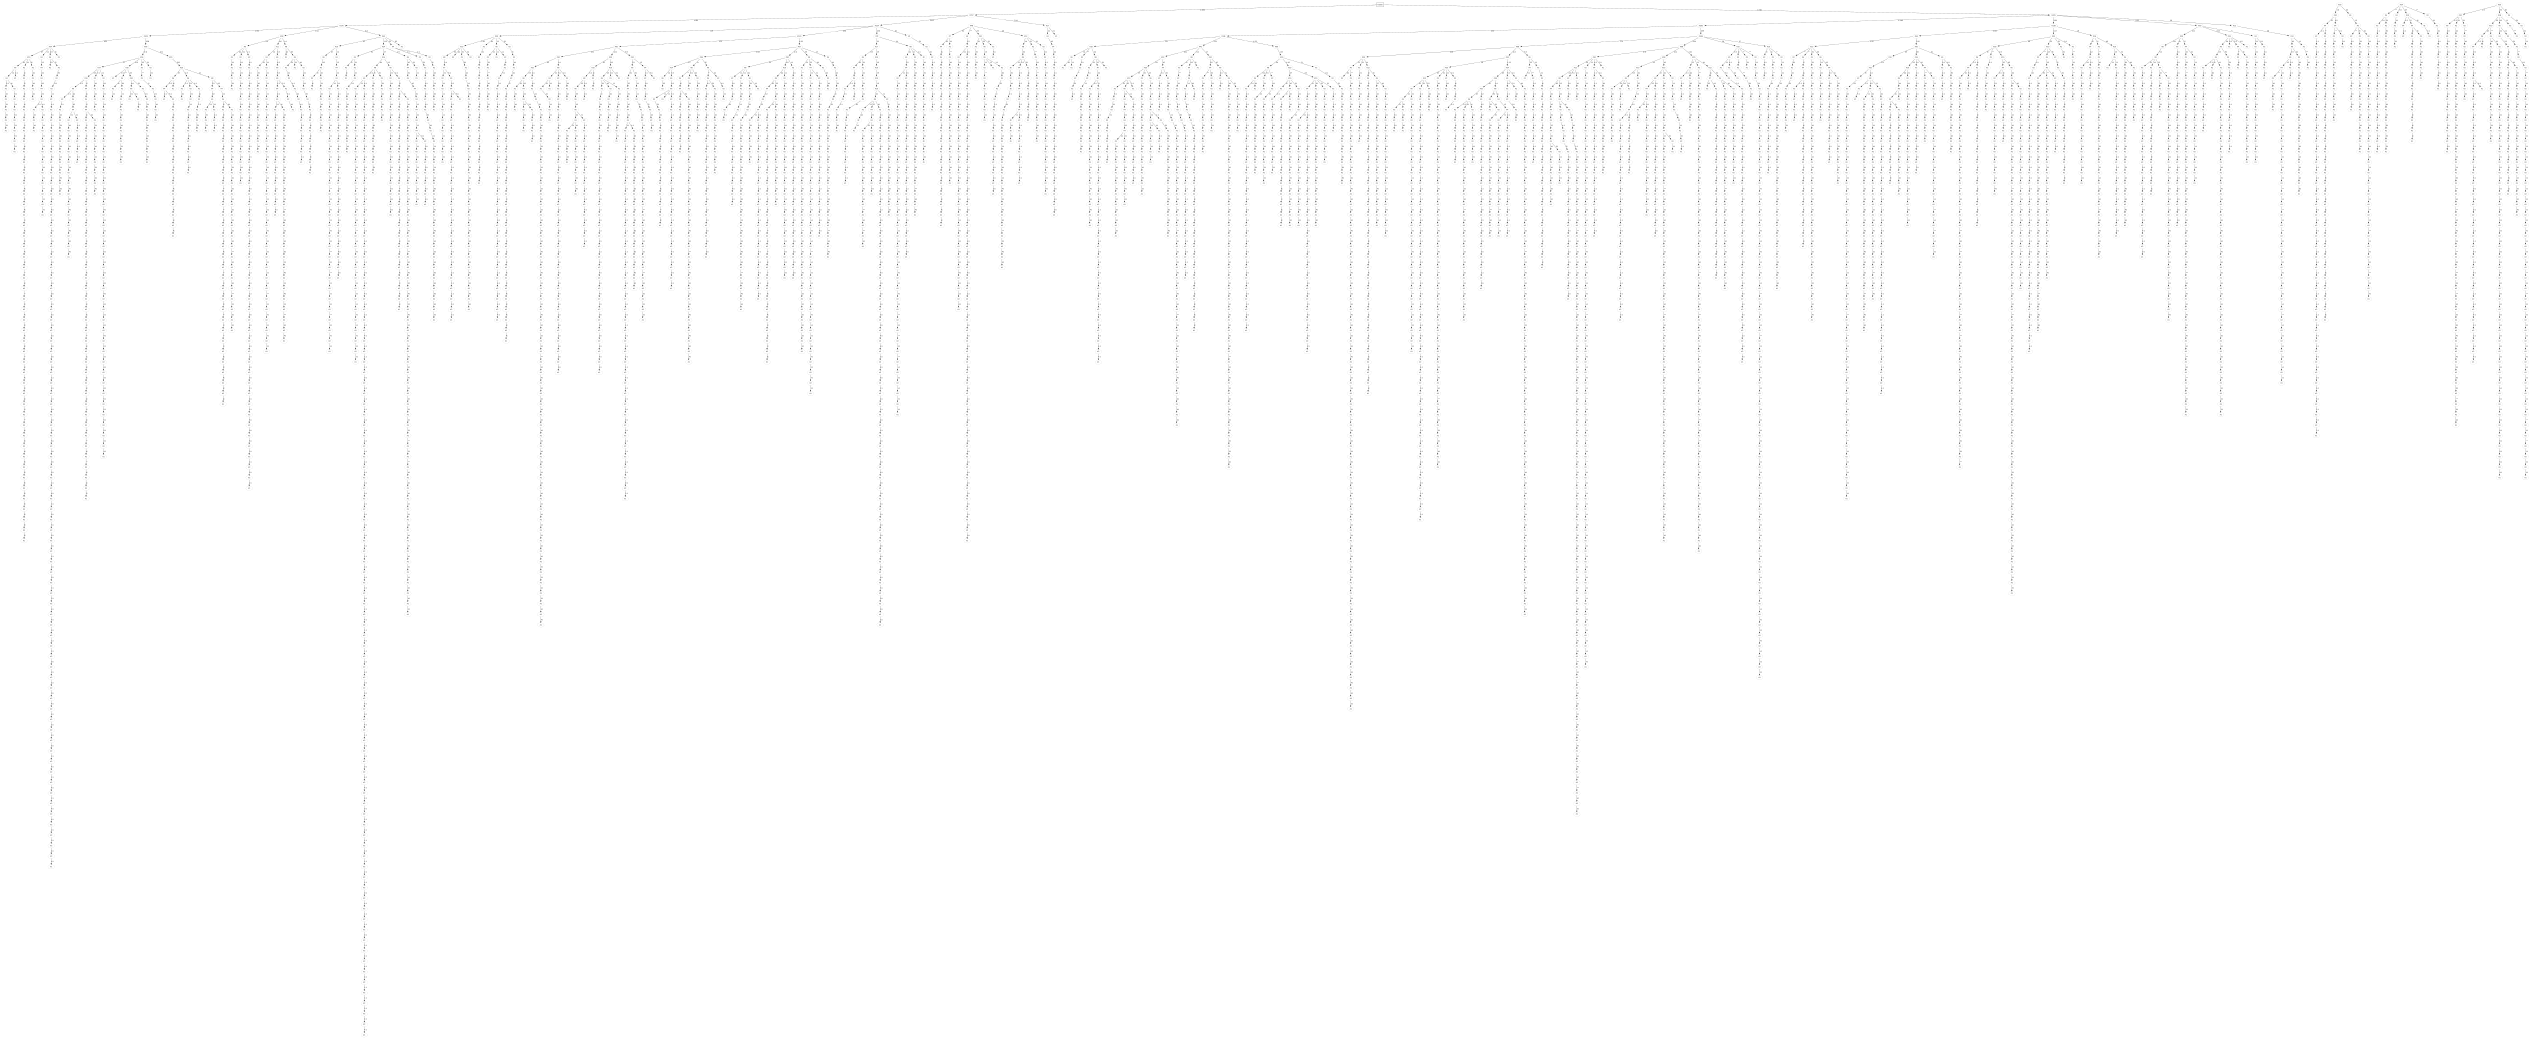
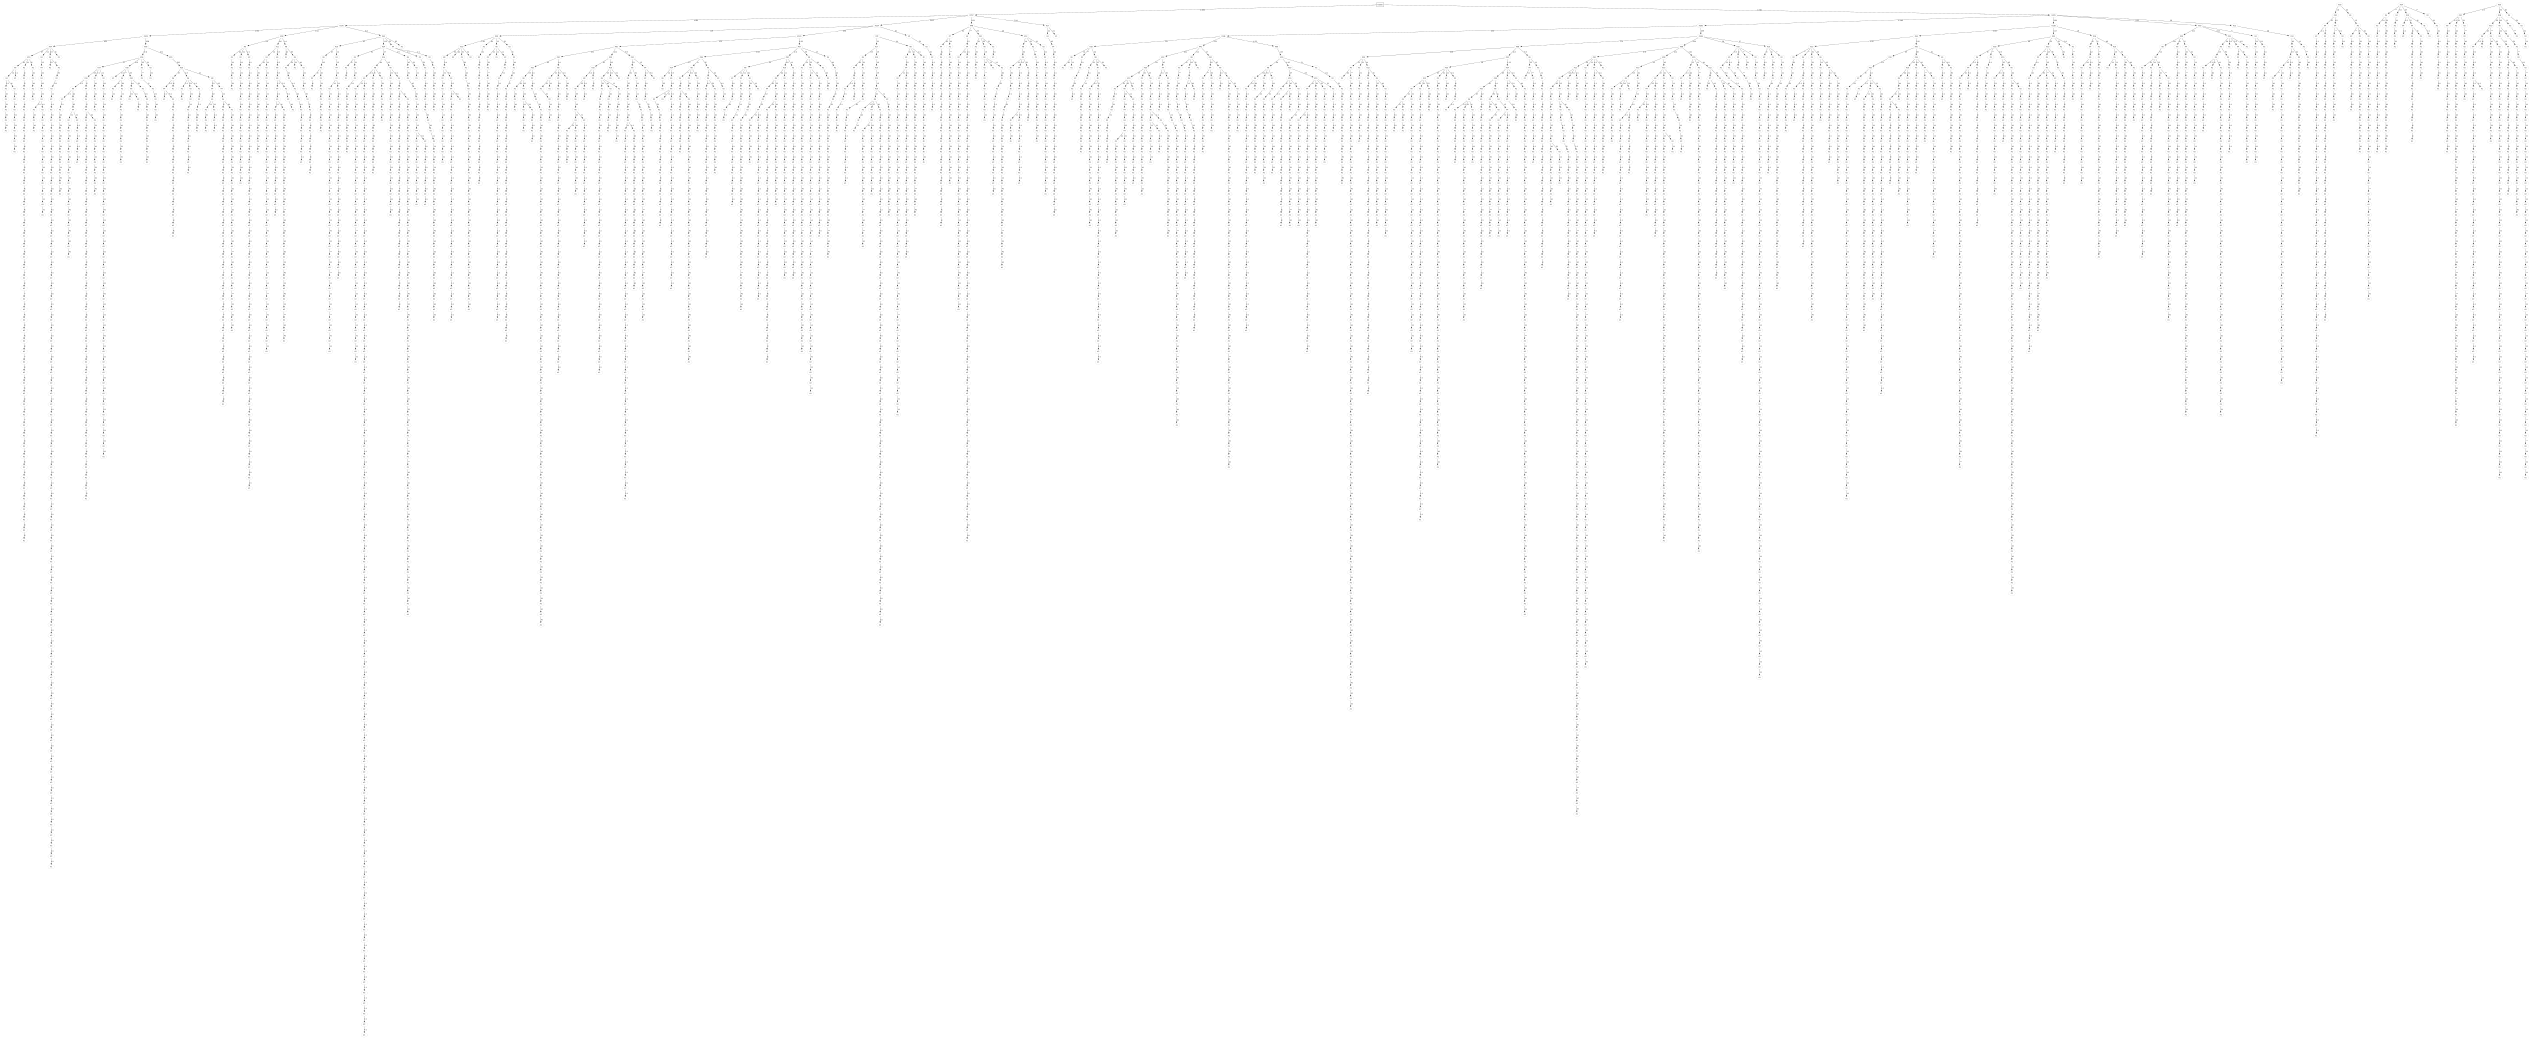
edge "#707" -> "#48": added, label "0:31"
edge "#224" -> "#72": removed, label "2:36"
